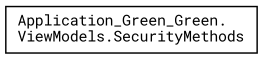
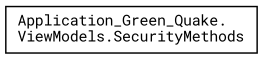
node "Application_Green_Green. ViewModels.SecurityMethods": label "Application_Green_Green. ViewModels.SecurityMethods" -> "Application_Green_Quake. ViewModels.SecurityMethods"
